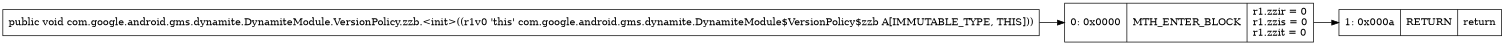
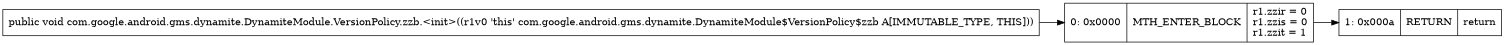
node "0: 0x0000": text "r1.zzit = 0" -> "r1.zzit = 1"
